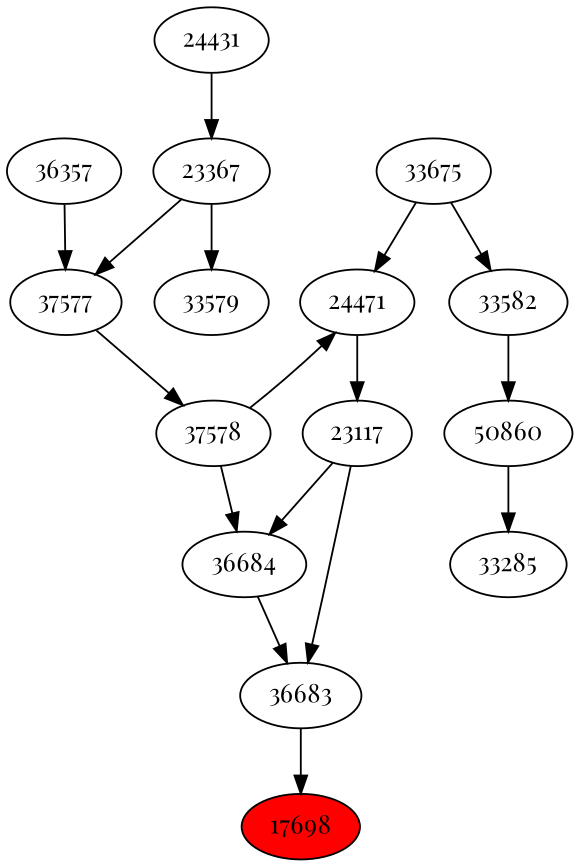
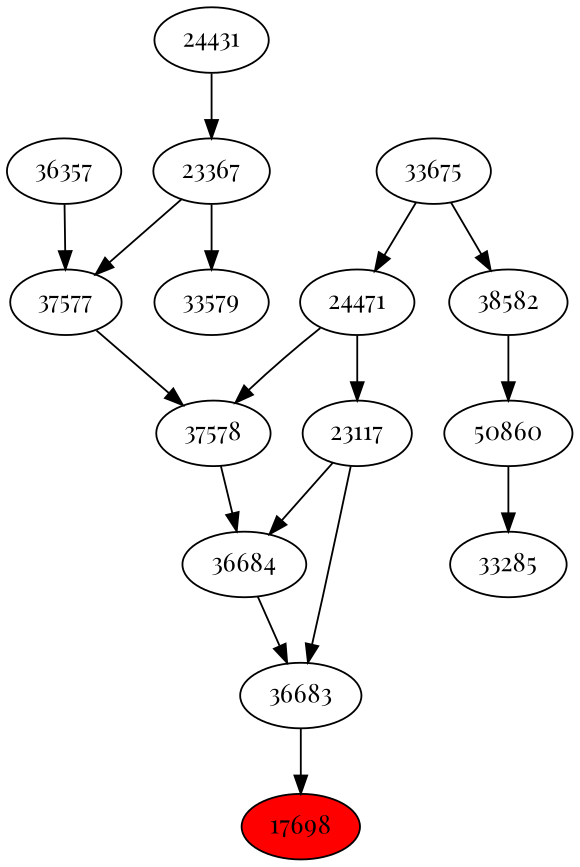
node "33582": label "33582" -> "38582"
edge "37578" -> "24471": reversed
